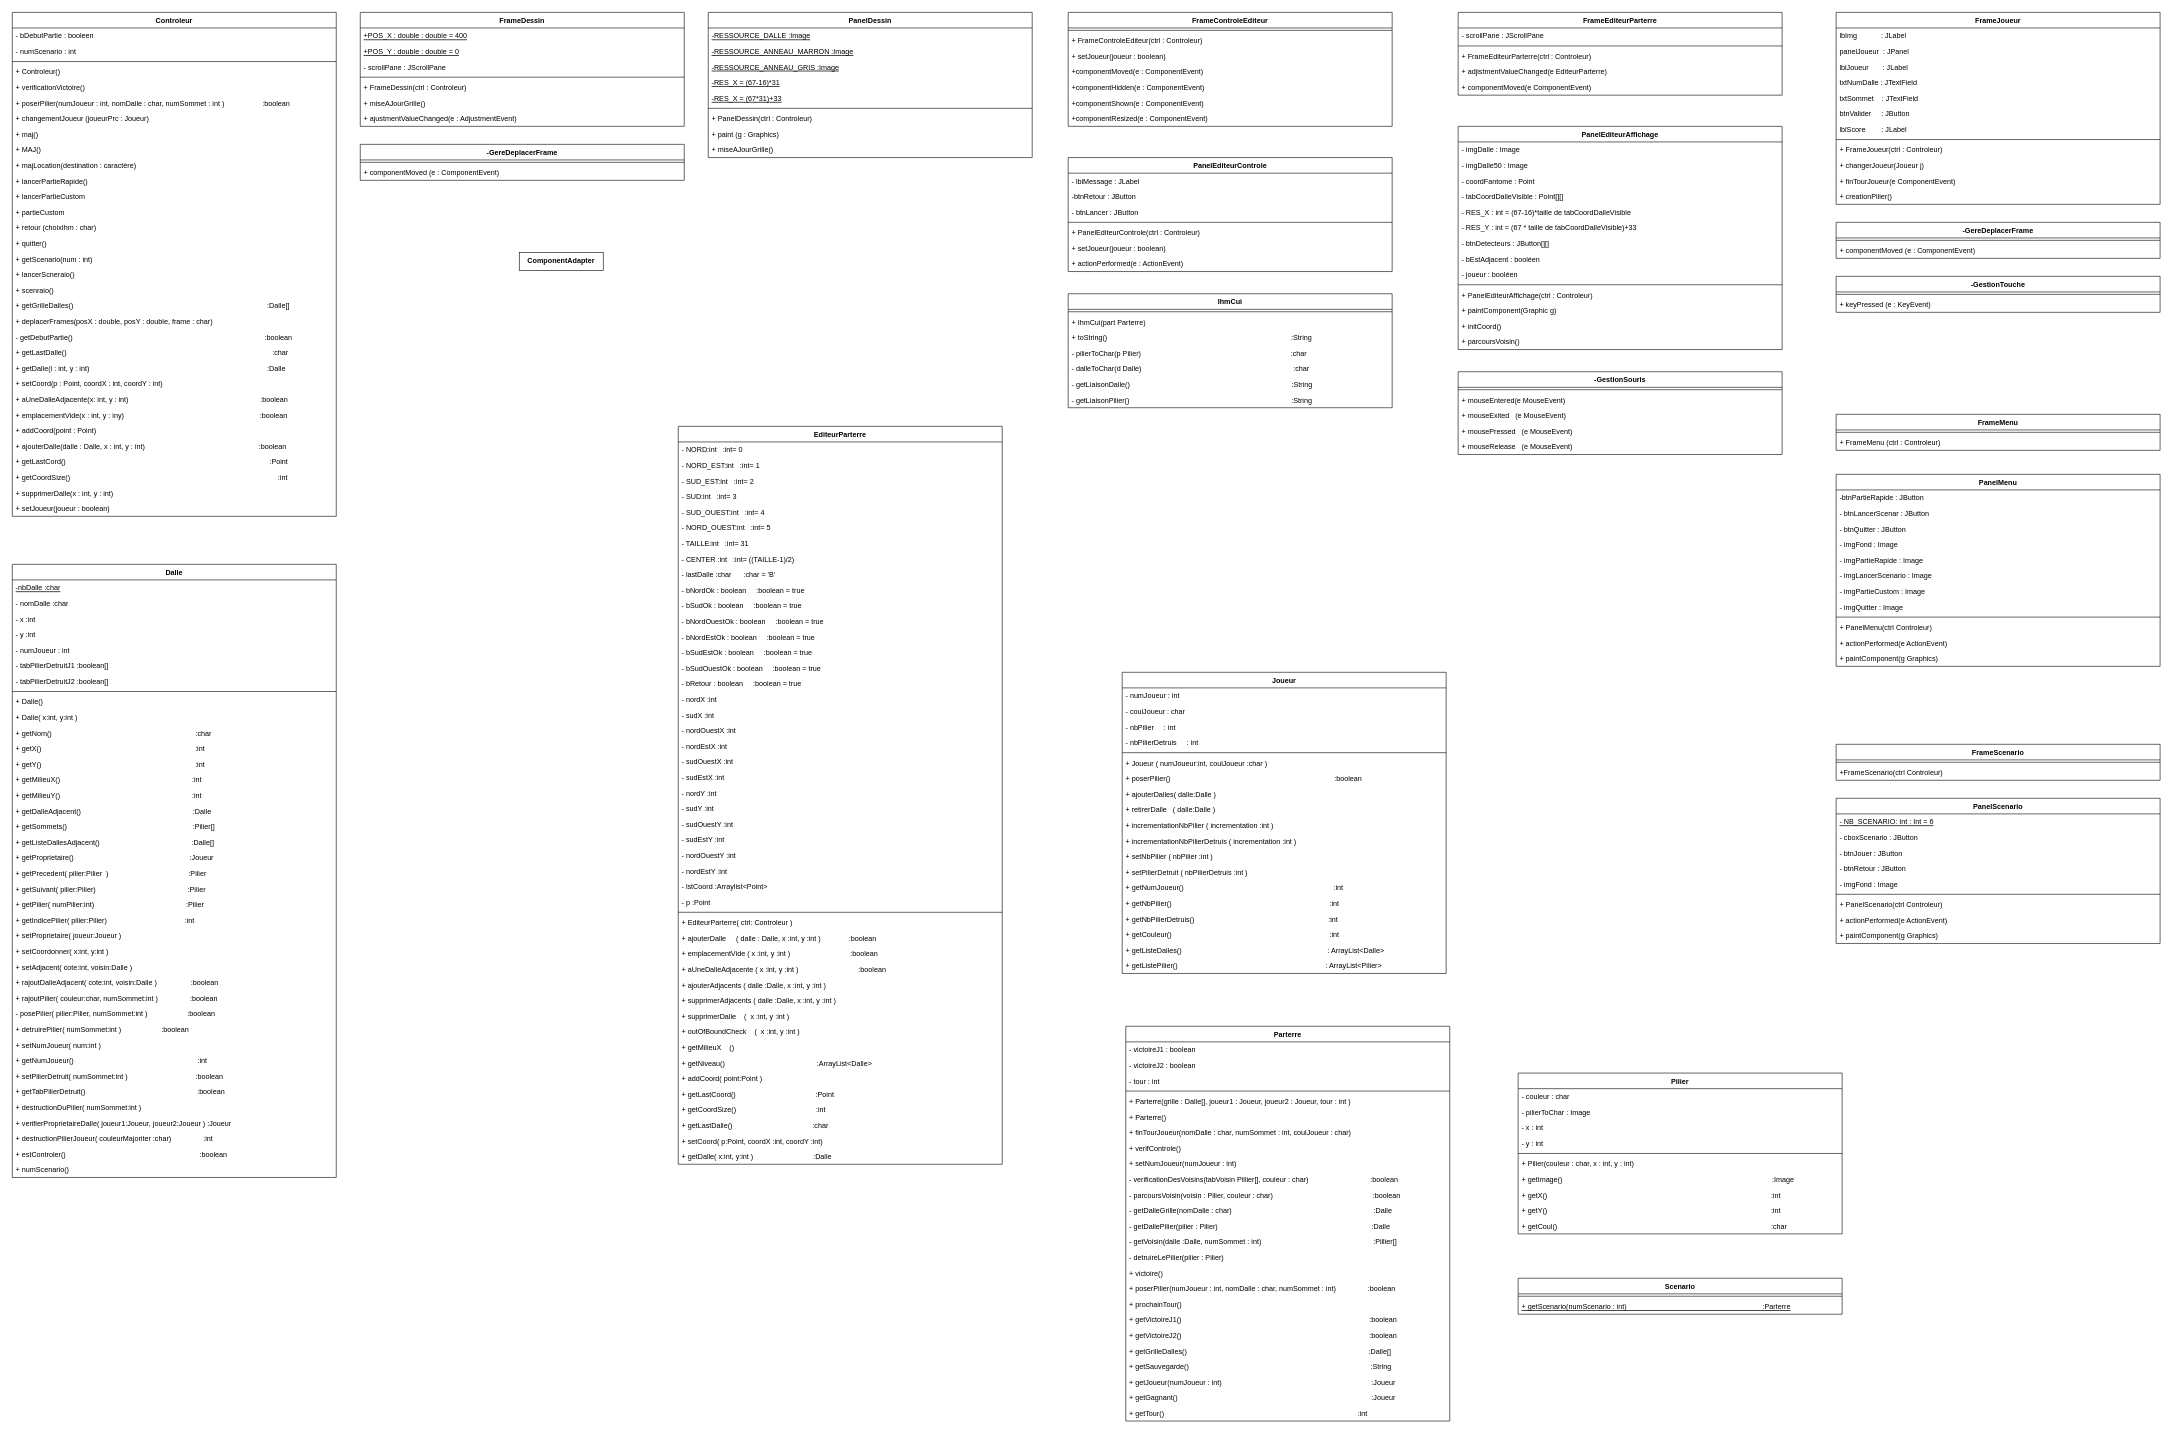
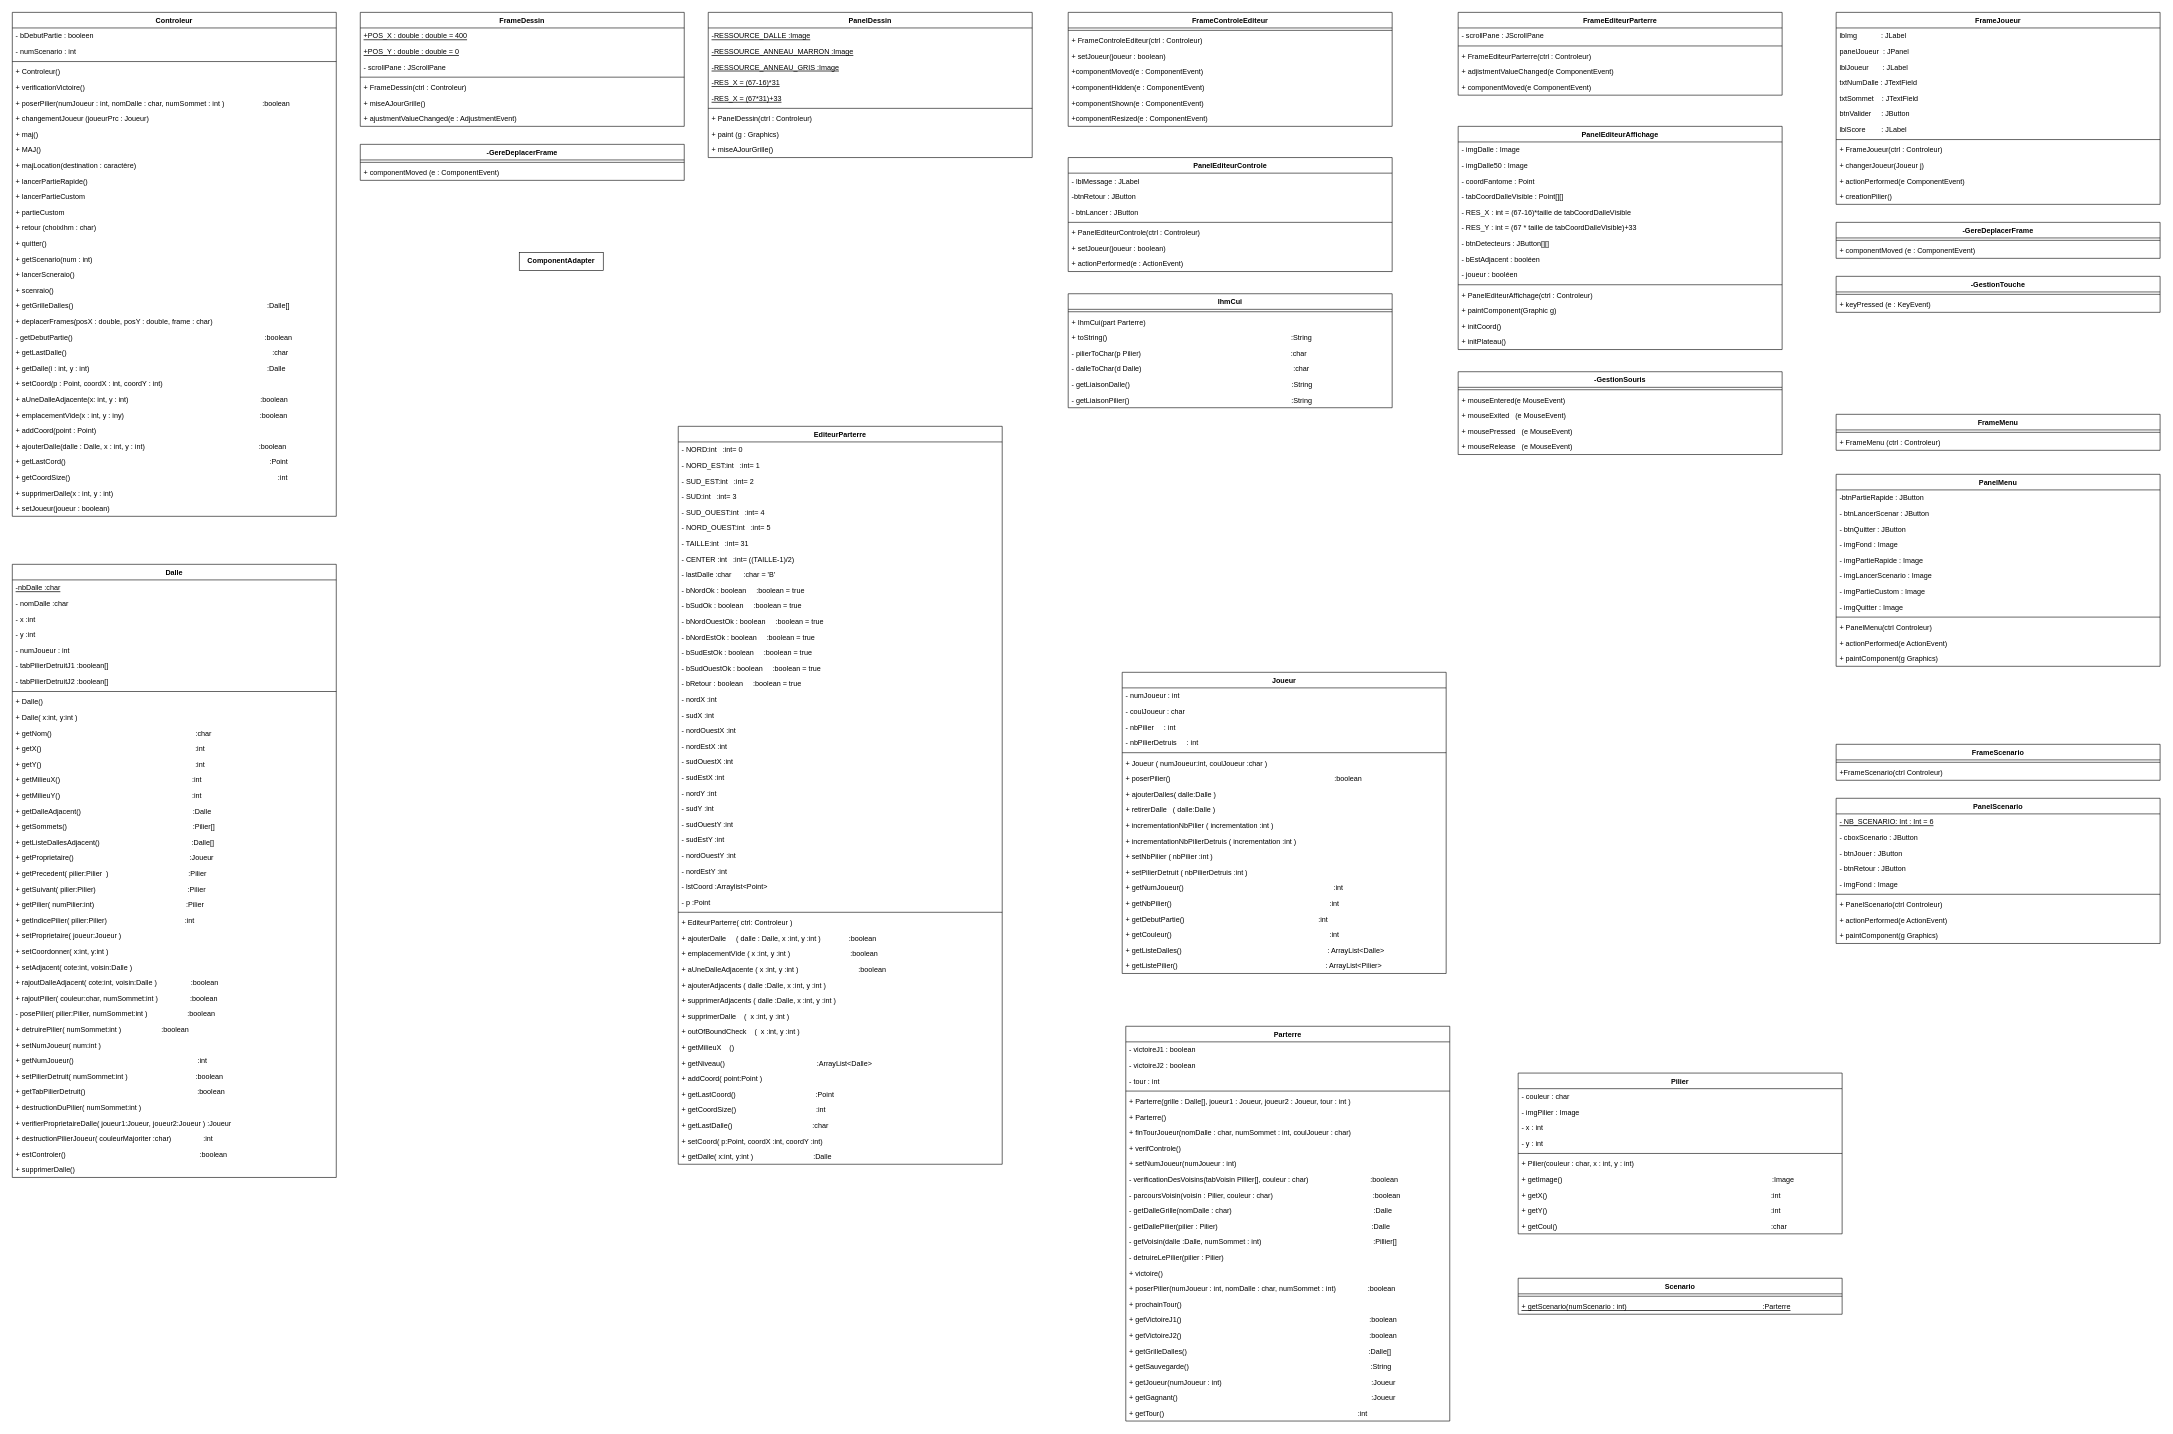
node "+ adjistmentValueChanged(e EditeurParterre)": label "+ adjistmentValueChanged(e EditeurParterre)" -> "+ adjistmentValueChanged(e ComponentEvent)"
node "+ finTourJoueur(e ComponentEvent)": label "+ finTourJoueur(e ComponentEvent)" -> "+ actionPerformed(e ComponentEvent)"
node "+ parcoursVoisin()": label "+ parcoursVoisin()" -> "+ initPlateau()"
node "+ getNbPilierDetruis() :int": label "+ getNbPilierDetruis() :int" -> "+ getDebutPartie() :int"
node "- pilierToChar : Image": label "- pilierToChar : Image" -> "- imgPilier : Image"
node "+ numScenario()": label "+ numScenario()" -> "+ supprimerDalle()"
